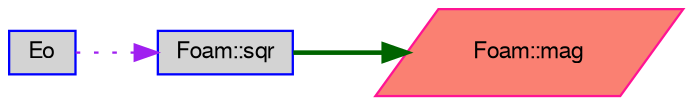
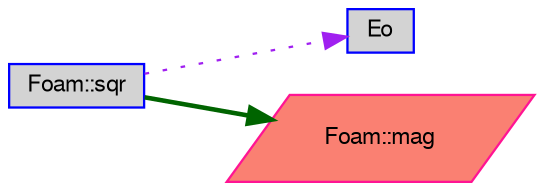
edge "Eo" -> "Foam::sqr": reversed
